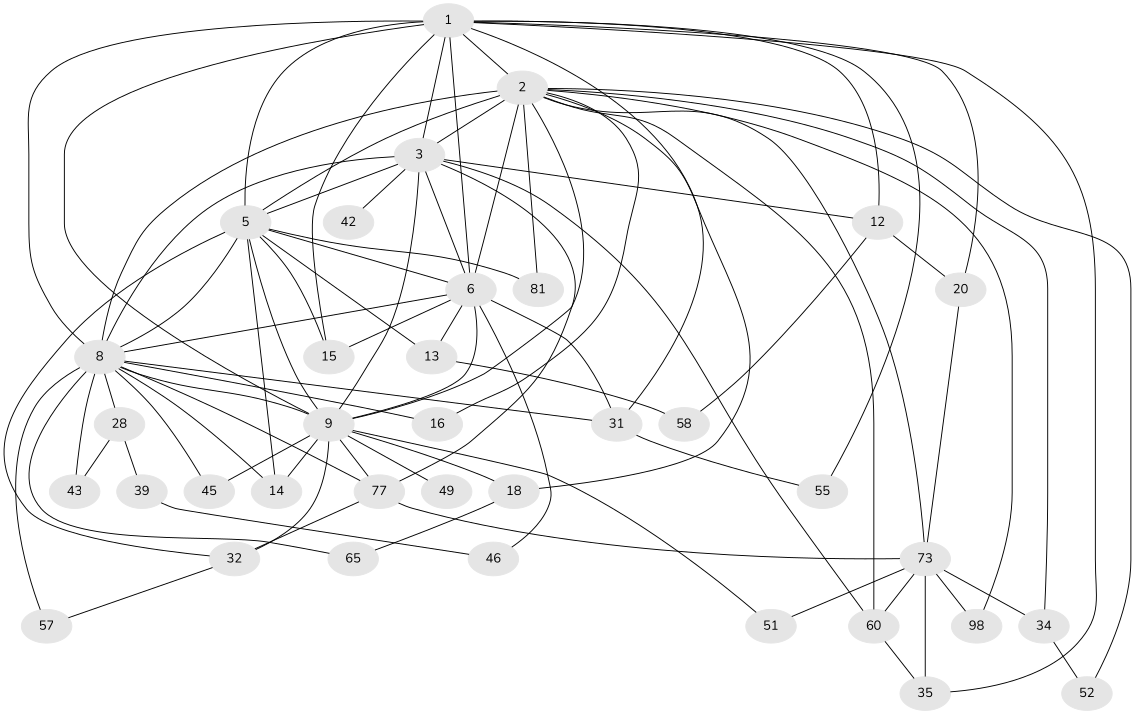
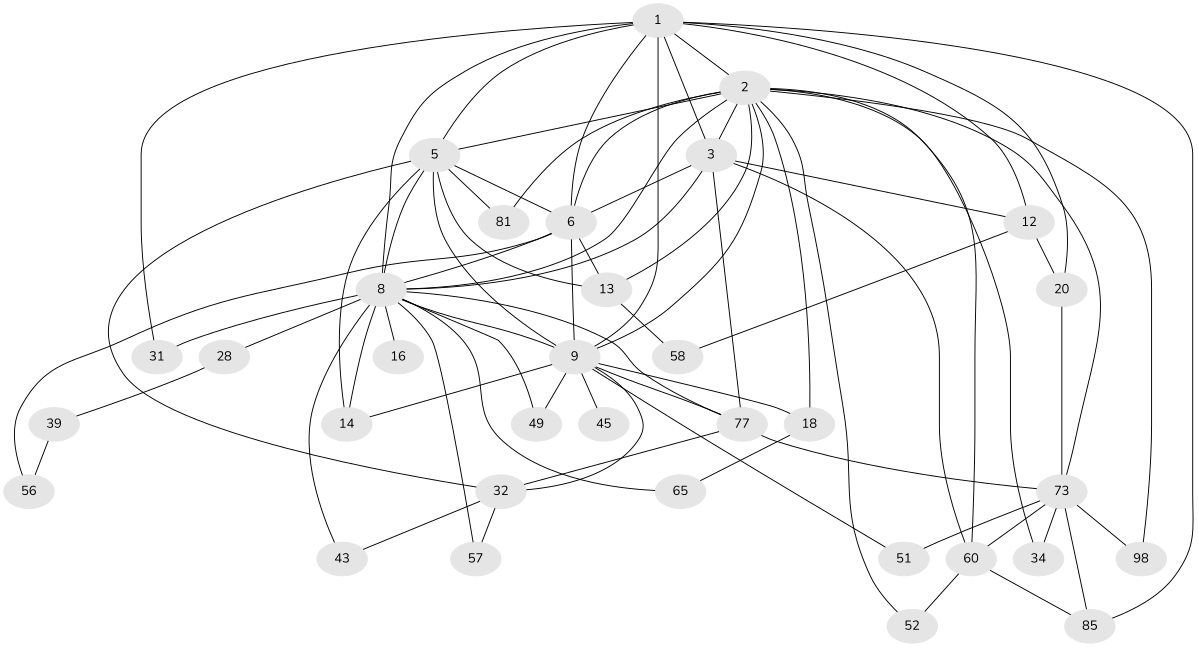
edge "3" -- "5": removed
node "42": removed
edge "2" -- "16": now "2" -- "13"
edge "3" -- "9": removed
edge "6" -- "31": removed
node "15": removed
edge "8" -- "45": now "8" -- "49"
edge "28" -- "43": now "32" -- "43"
node "55": removed
node "46": label "46" -> "56"
edge "34" -- "52": now "60" -- "52"
node "35": label "35" -> "85"
